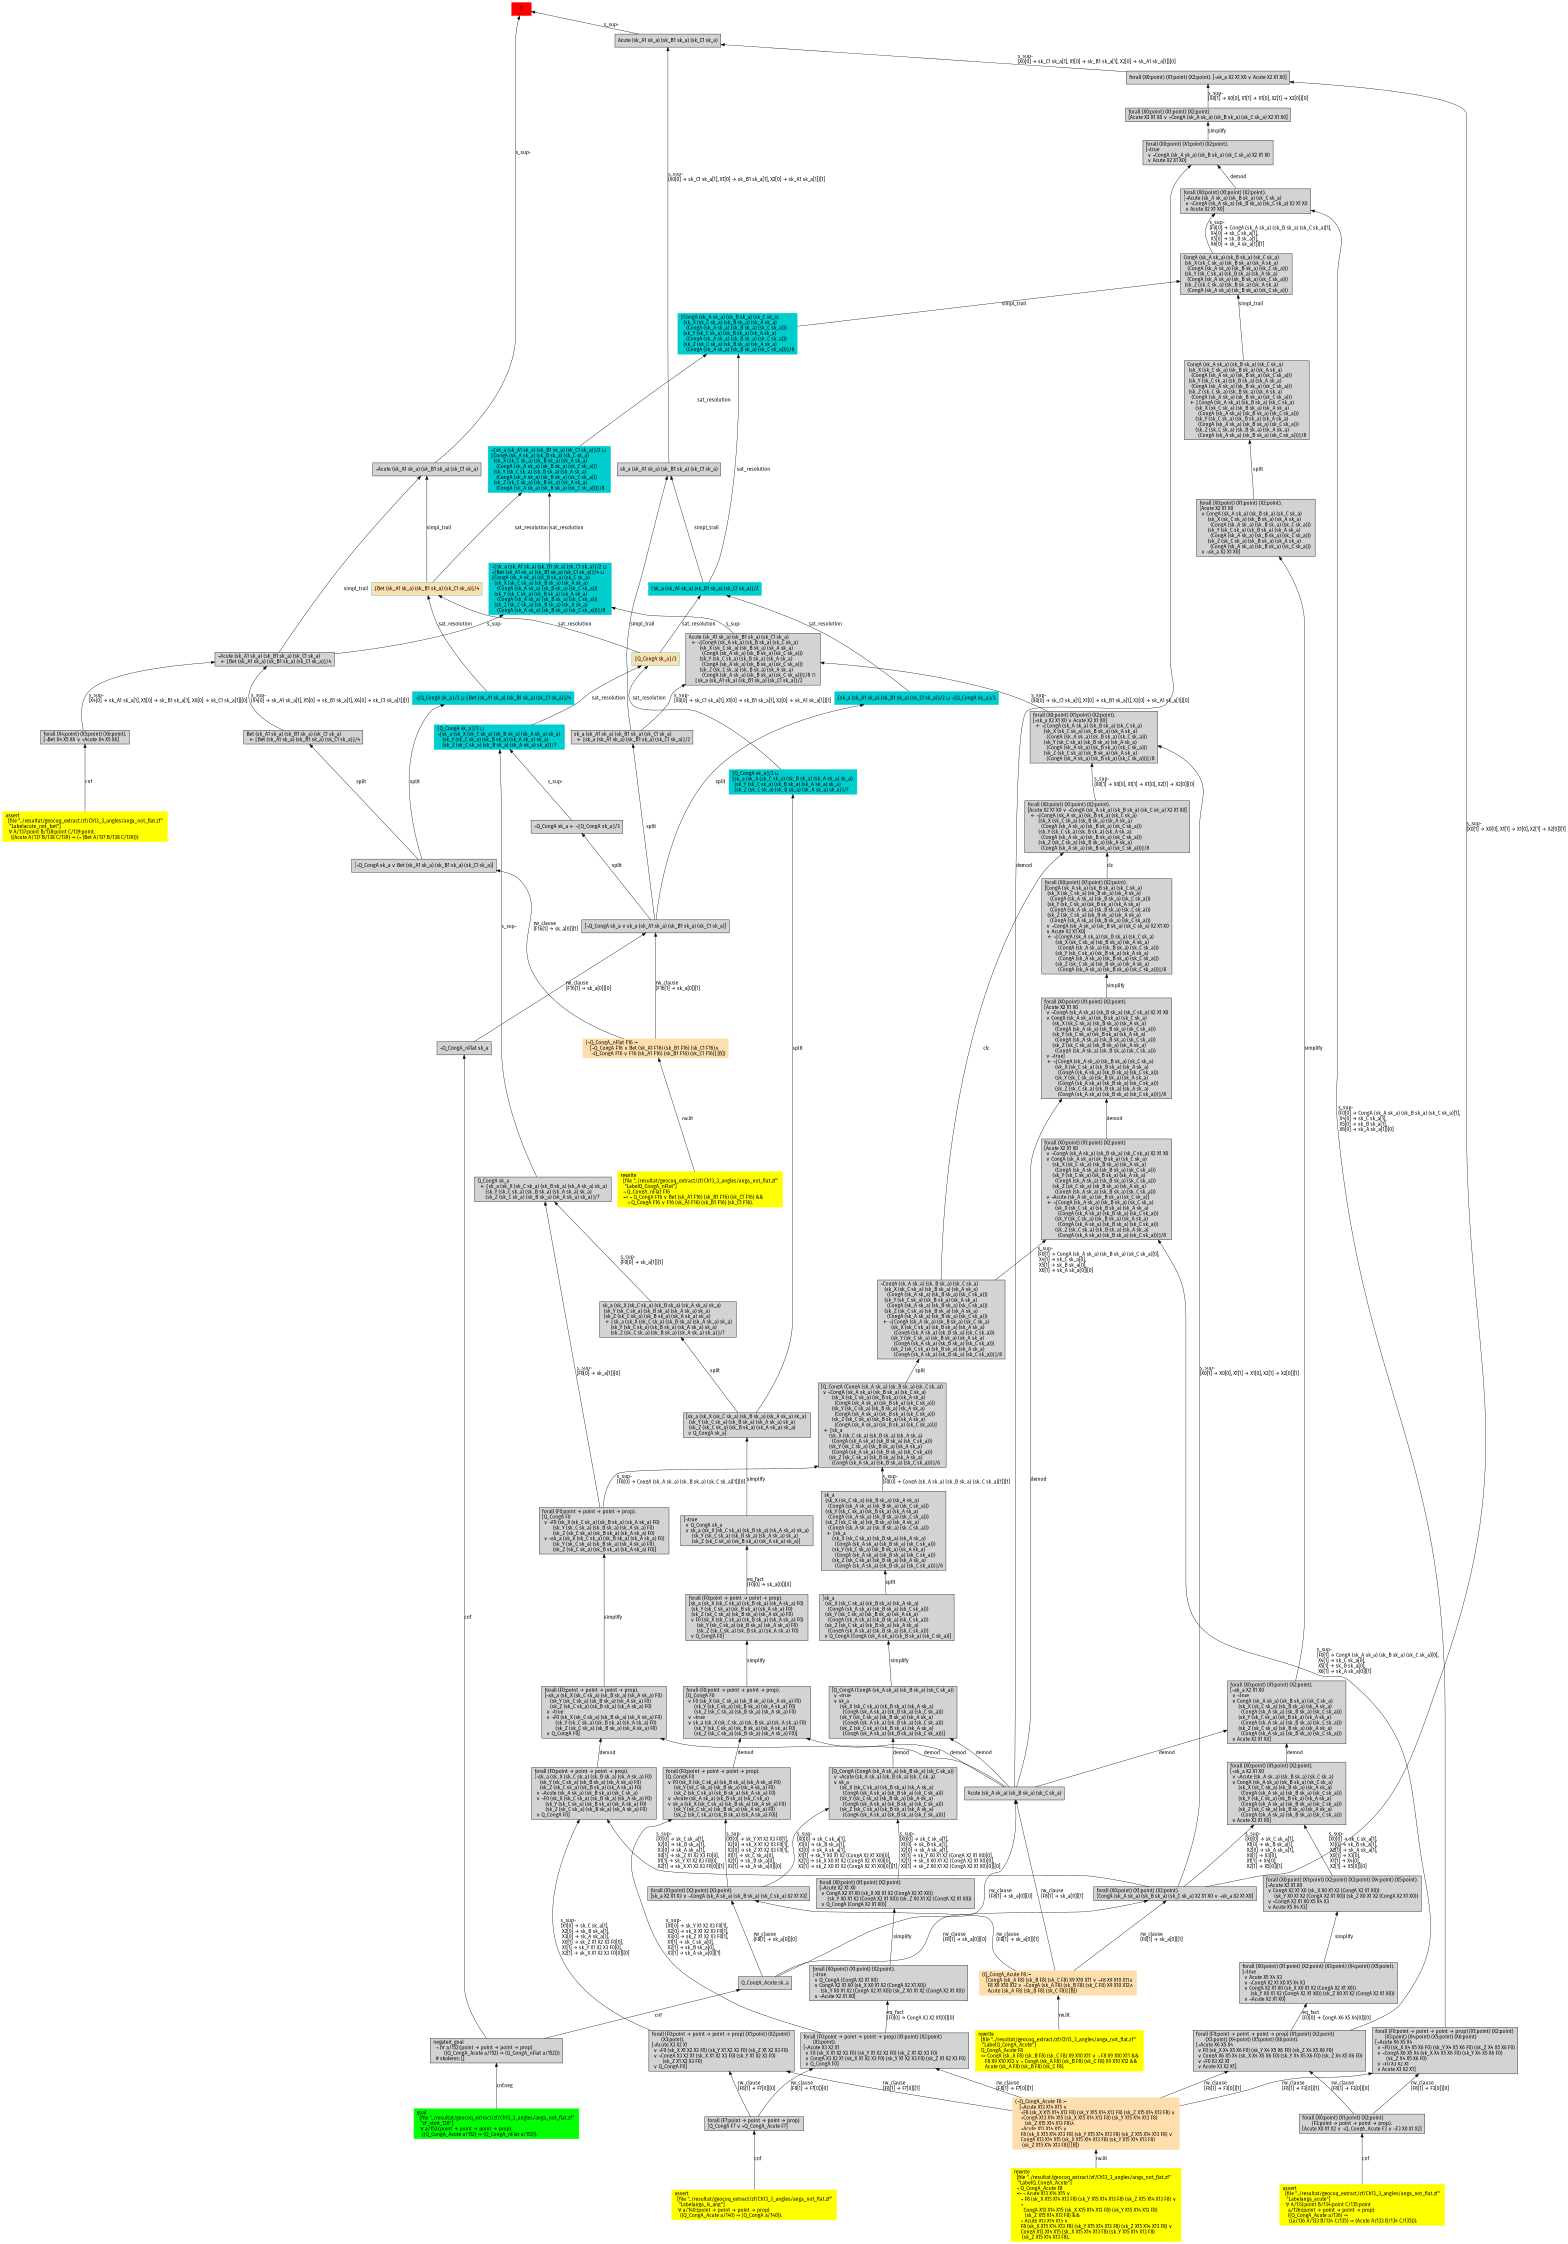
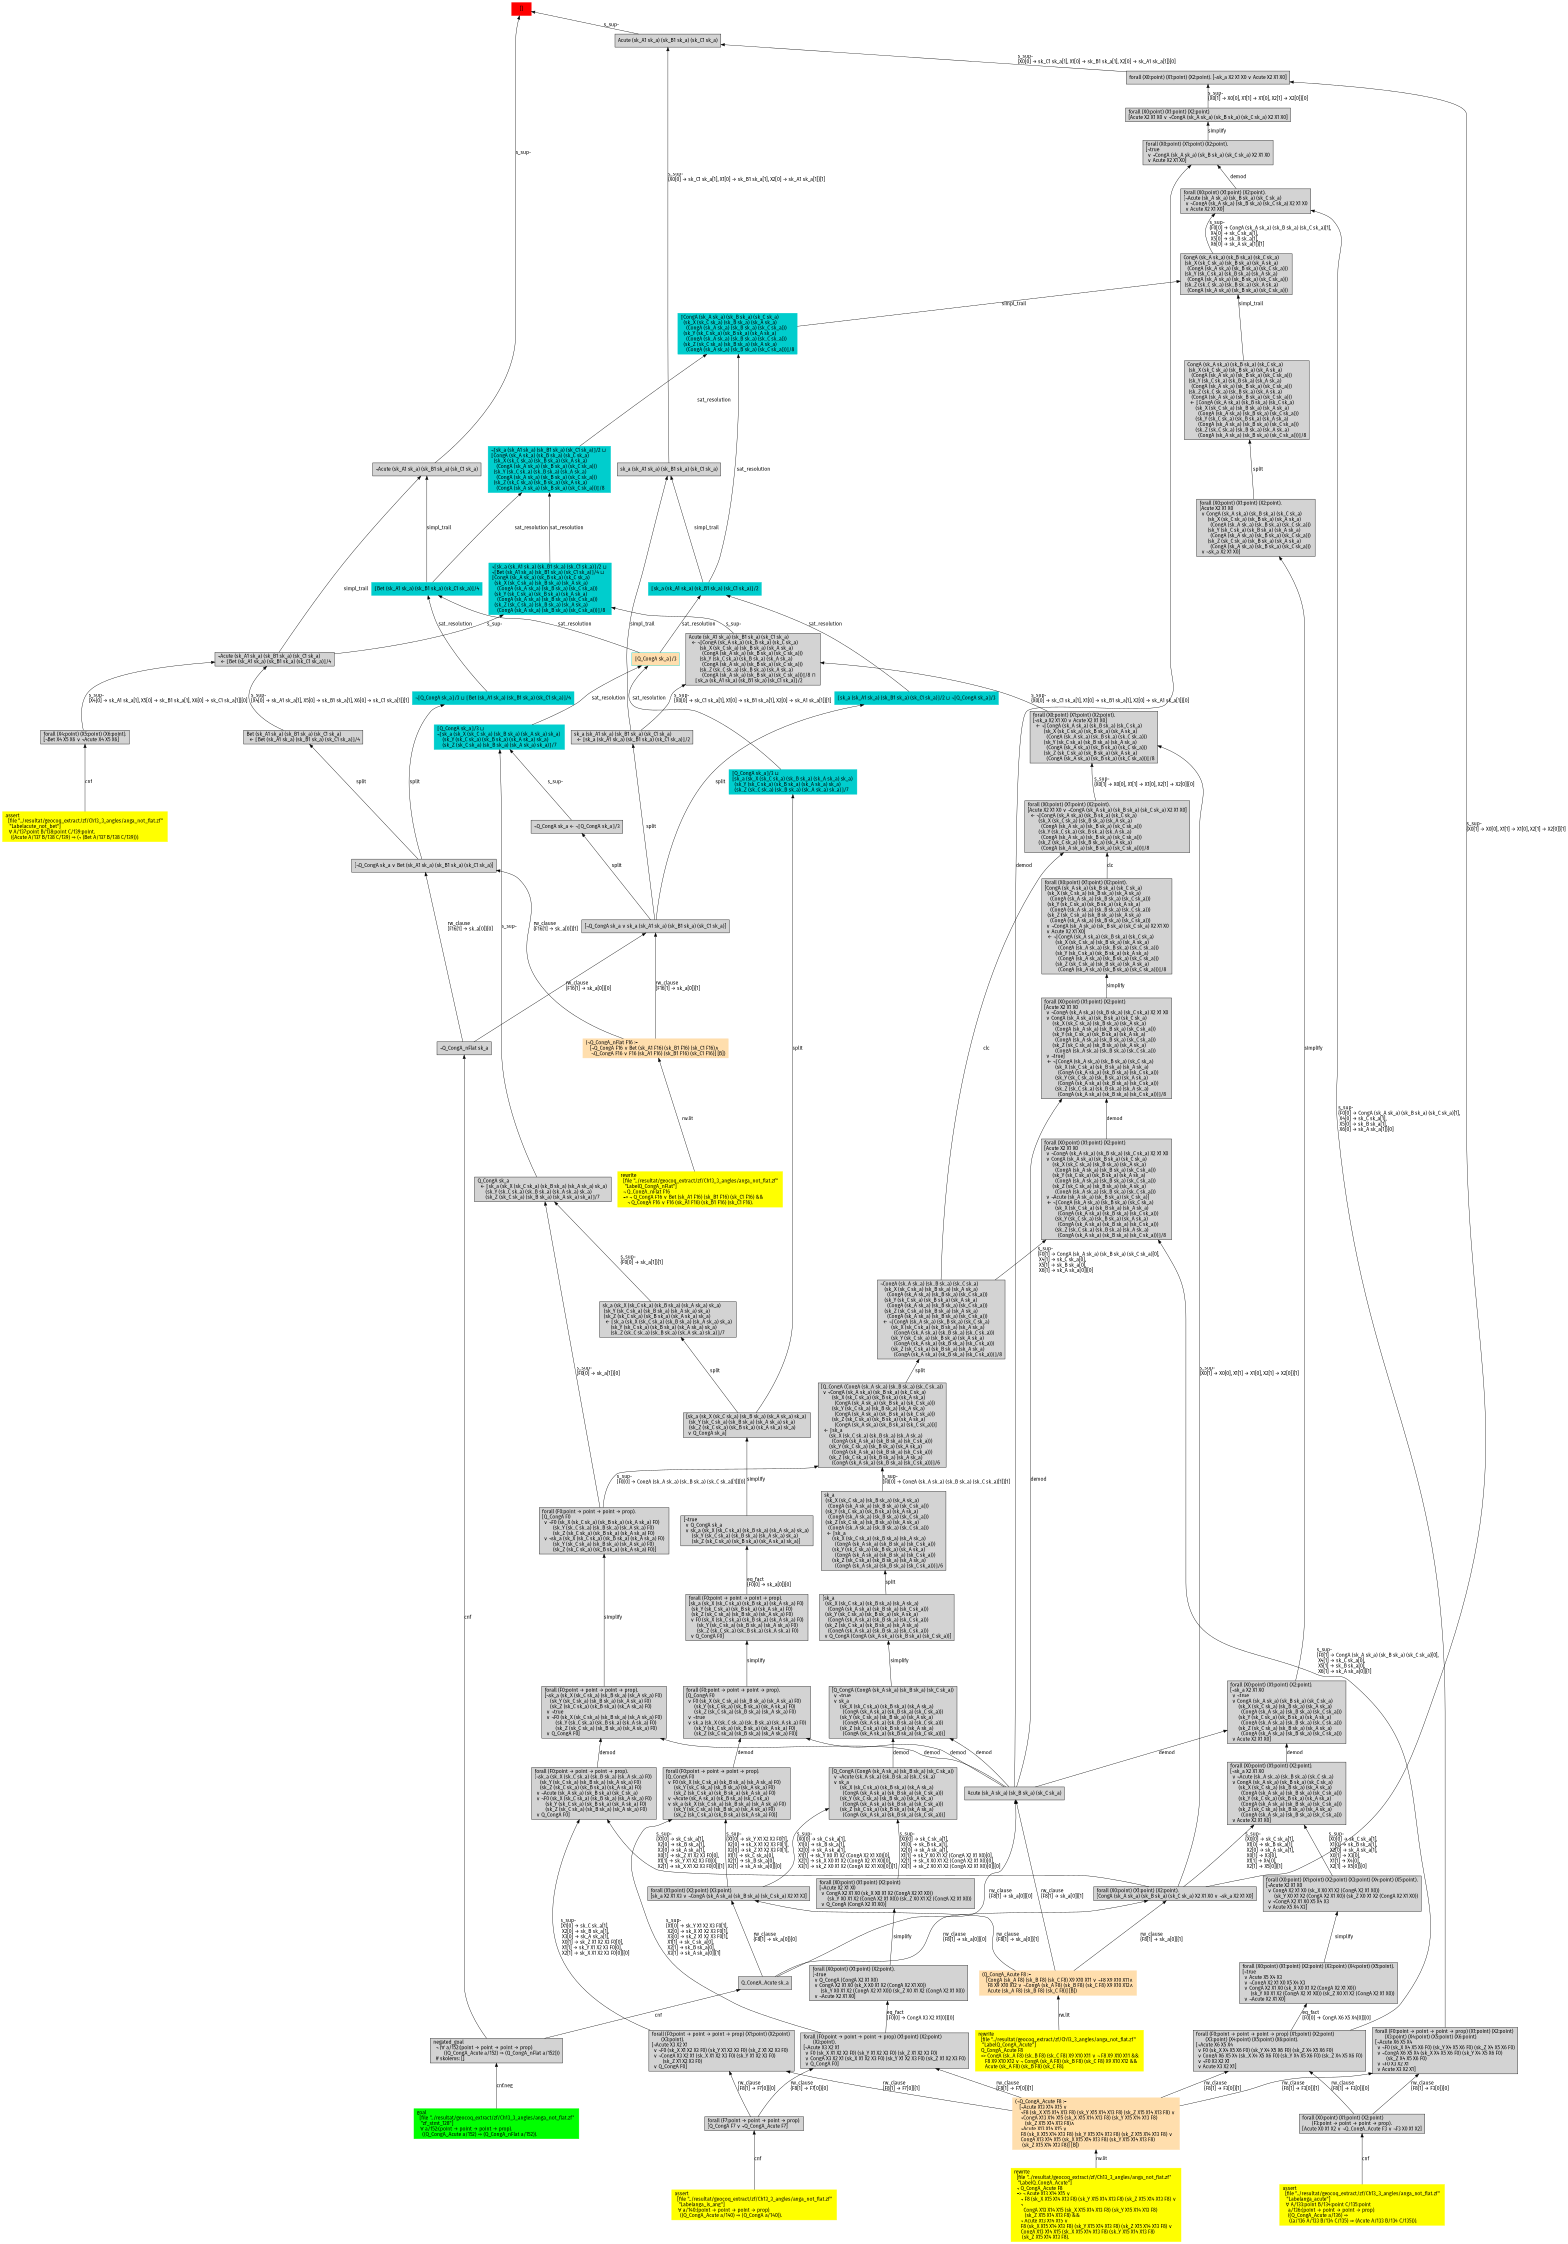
node "⟦Bet (sk_A1 sk_a) (sk_B1 sk_a) (sk_C1 sk_a)⟧/4": fillcolor navajowhite -> cyan3
edge "¬Q_CongA_nFlat sk_a" -> "[¬Q_CongA sk_a ∨ Bet (sk_A1 sk_a) (sk_B1 sk_a) (sk_C1 sk_a)]": added, label "rw_clause {F16[1] → sk_a[0]}[0]"
